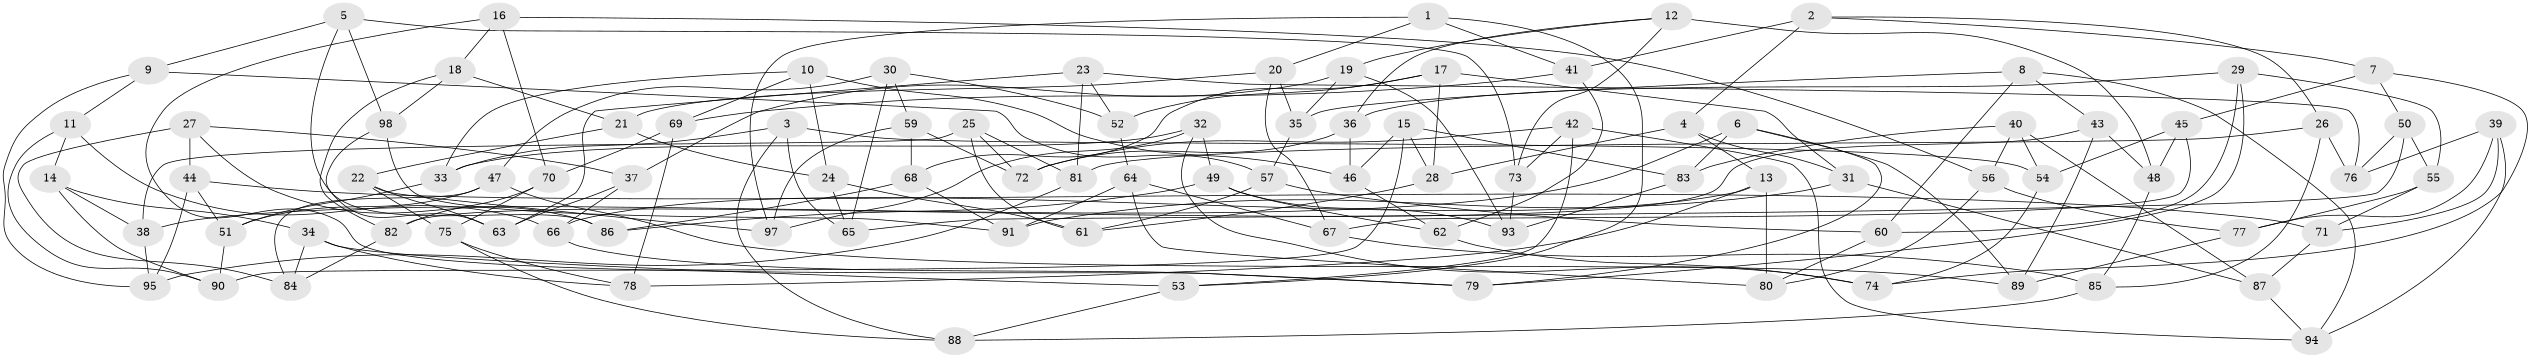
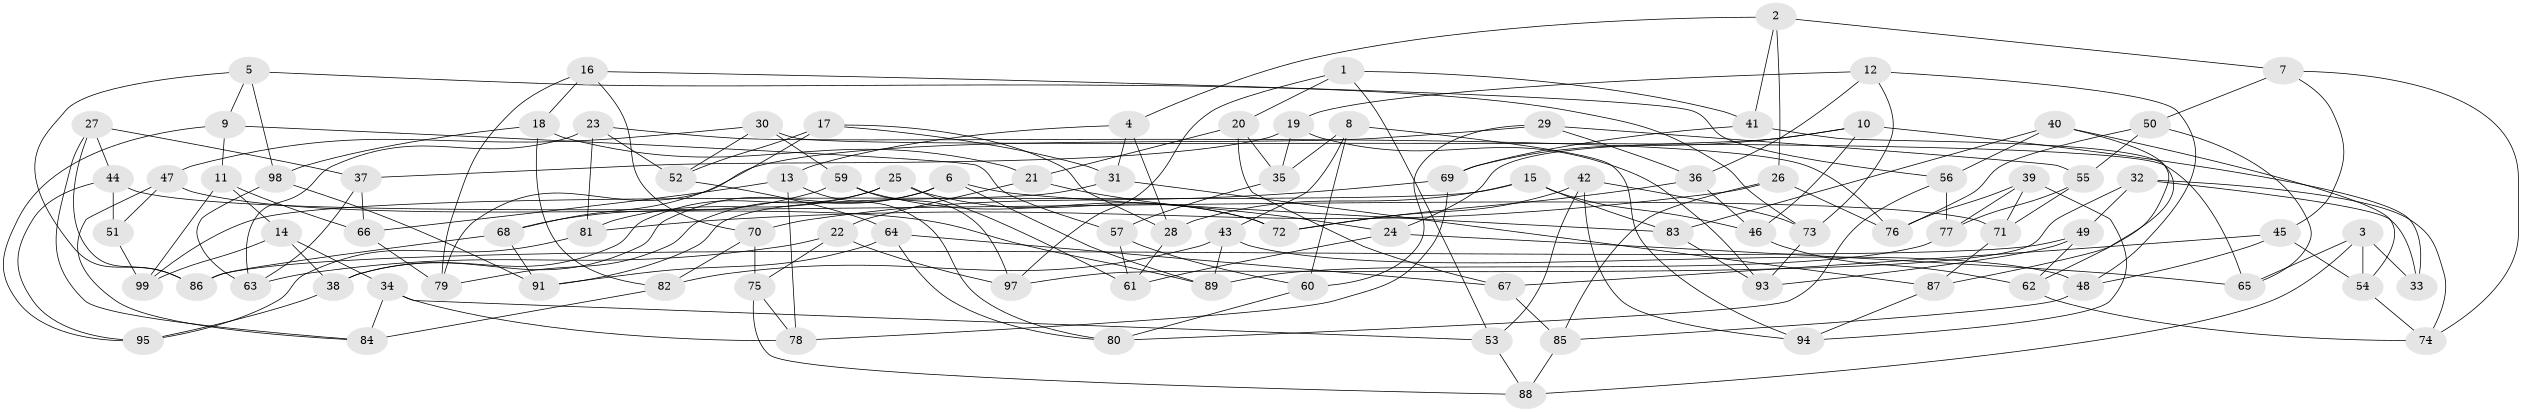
edge "33" -- "51": removed
node "90": label "90" -> "99"
